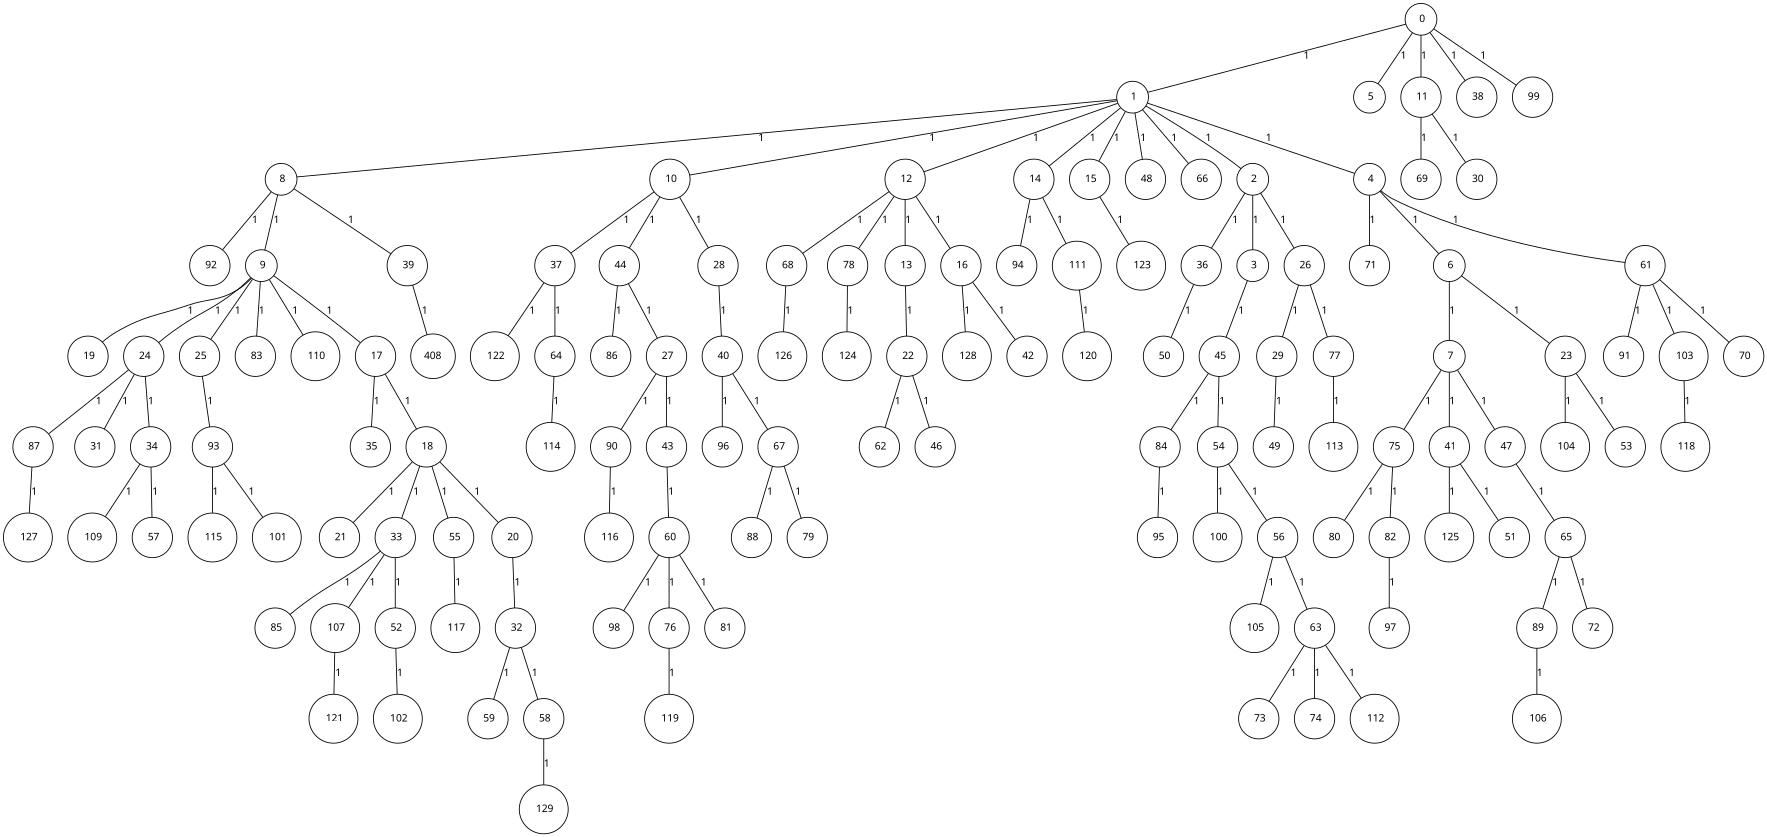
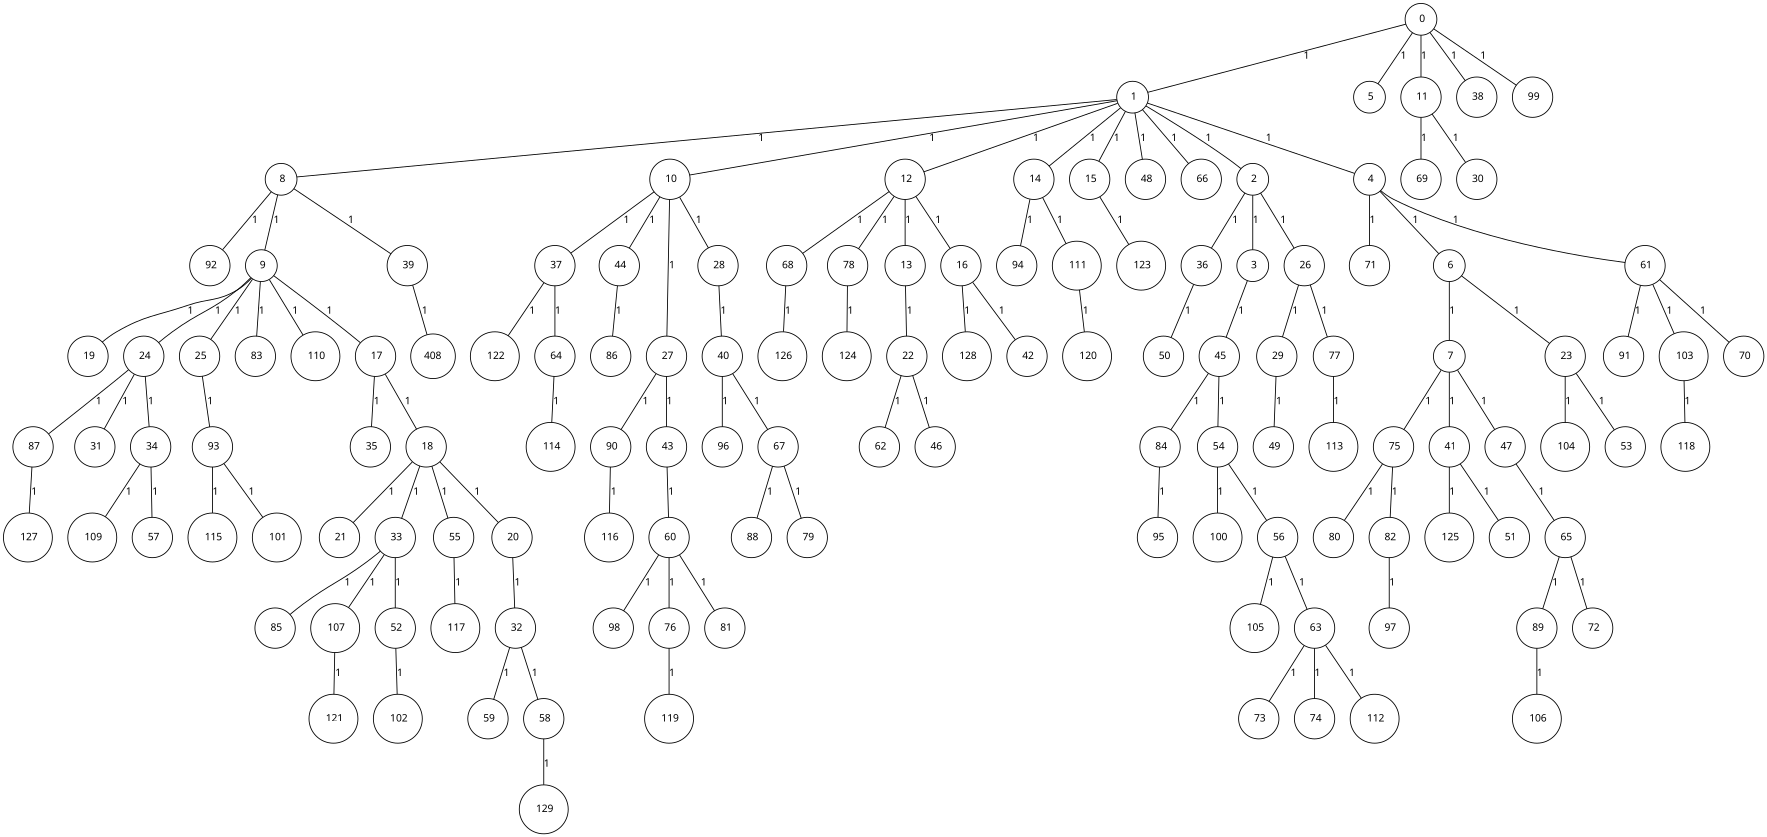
edge "44" -- "27": now "10" -- "27"
